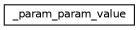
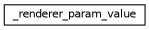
node "_param_param_value": label "_param_param_value" -> "_renderer_param_value"
